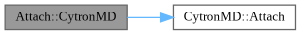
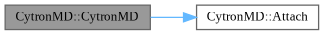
node "Attach::CytronMD": label "Attach::CytronMD" -> "CytronMD::CytronMD"
